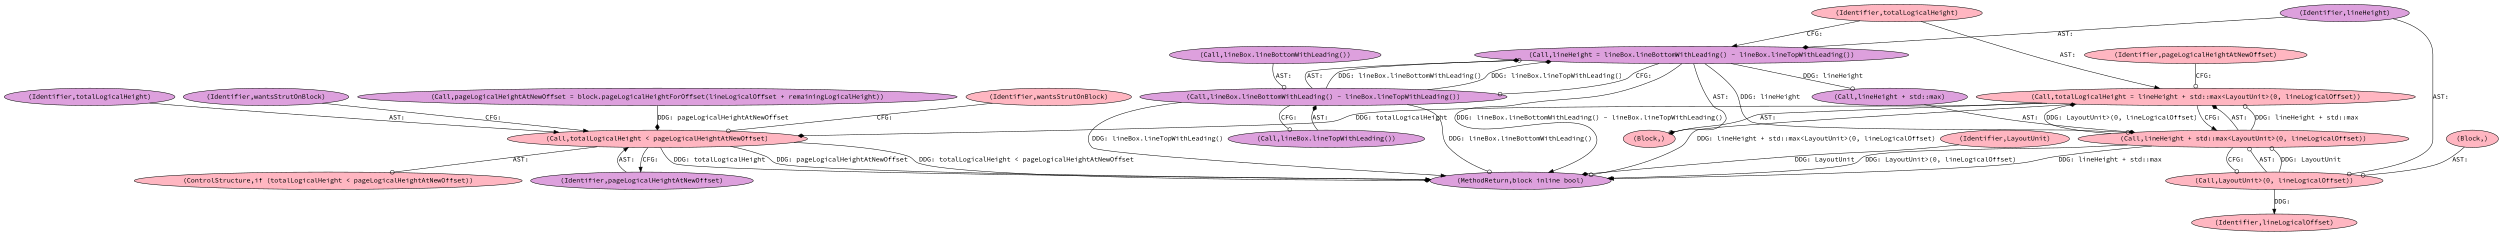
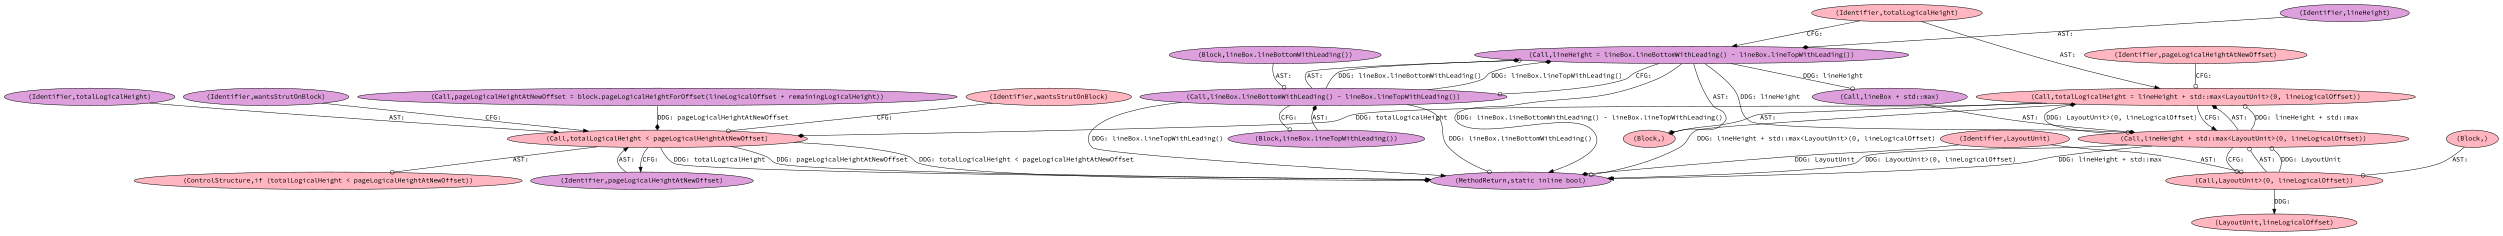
node "(Call,lineBox.lineBottomWithLeading())": label "(Call,lineBox.lineBottomWithLeading())" -> "(Block,lineBox.lineBottomWithLeading())"
node "(Call,lineHeight + std::max)": label "(Call,lineHeight + std::max)" -> "(Call,lineBox + std::max)"
edge "(Identifier,lineHeight)" -> "(Call,LayoutUnit>(0, lineLogicalOffset))": now "(Identifier,LayoutUnit)" -> "(Call,LayoutUnit>(0, lineLogicalOffset))"
node "(Call,lineBox.lineTopWithLeading())": label "(Call,lineBox.lineTopWithLeading())" -> "(Block,lineBox.lineTopWithLeading())"
node "(MethodReturn,block inline bool)": label "(MethodReturn,block inline bool)" -> "(MethodReturn,static inline bool)"
node "(Identifier,lineLogicalOffset)": label "(Identifier,lineLogicalOffset)" -> "(LayoutUnit,lineLogicalOffset)"
